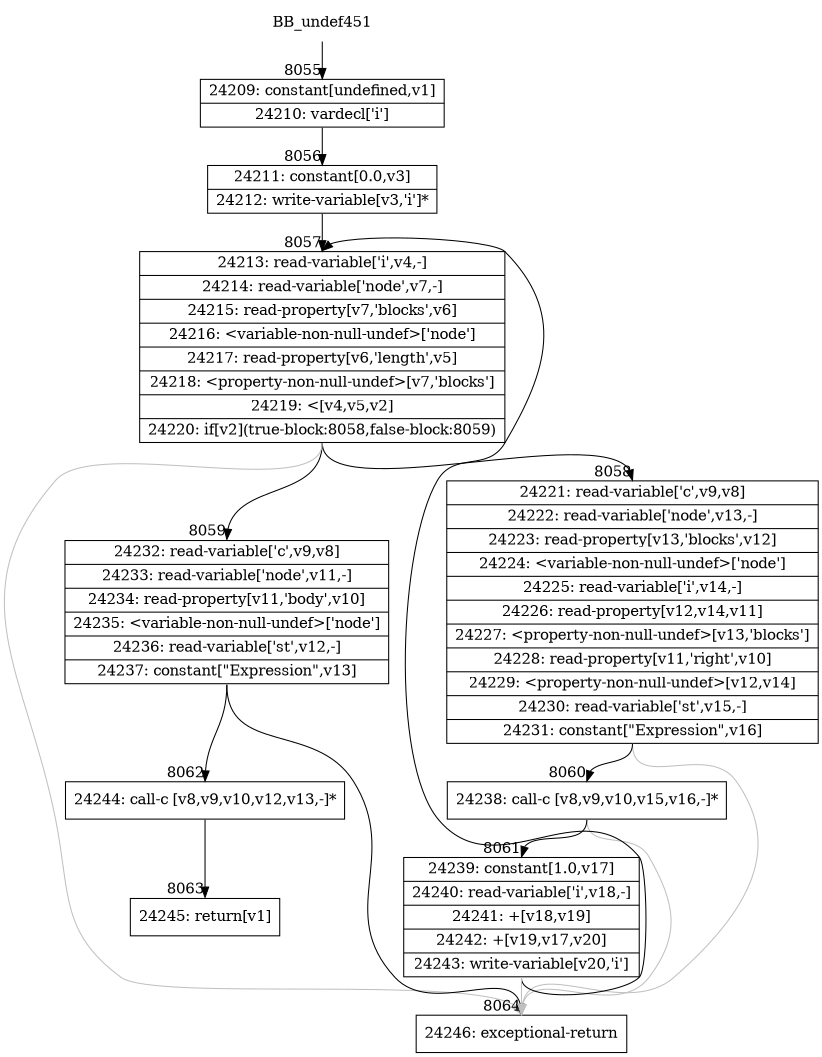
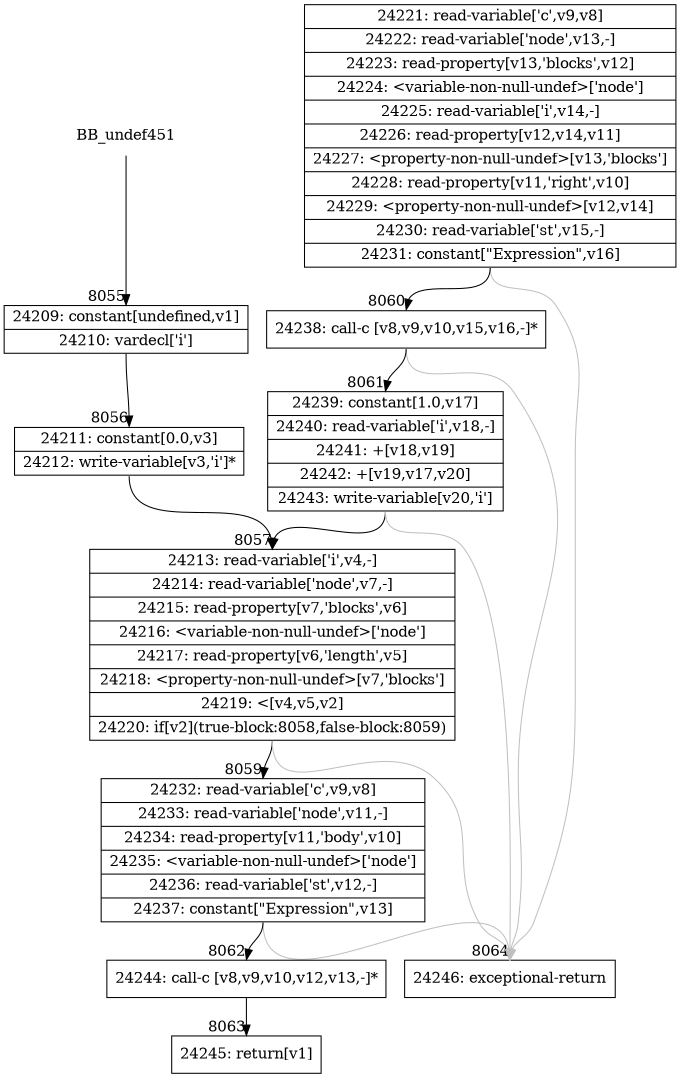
edge "24213: read-variable['i',v4,-]" -> "24221: read-variable['c',v9,v8]": removed
edge "24232: read-variable['c',v9,v8]" -> "24246: exceptional-return": color black -> gray
